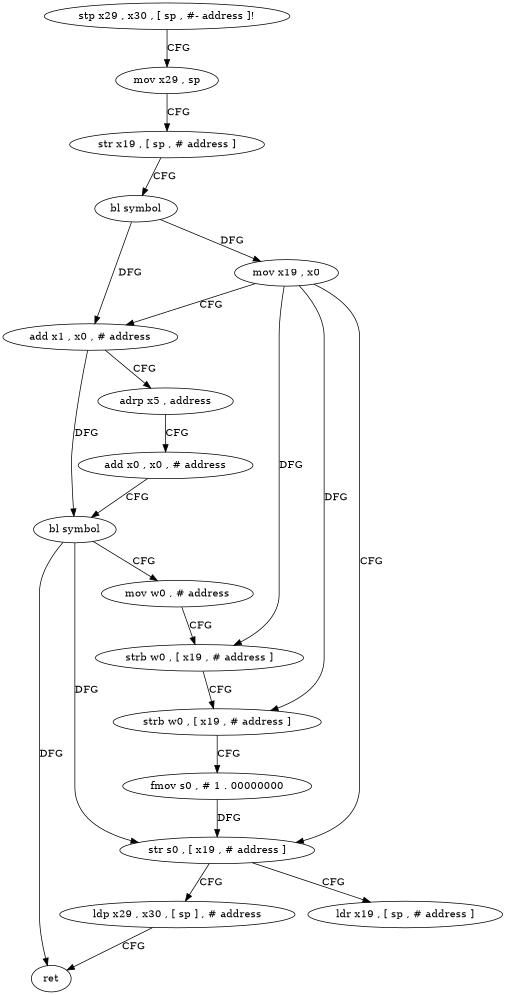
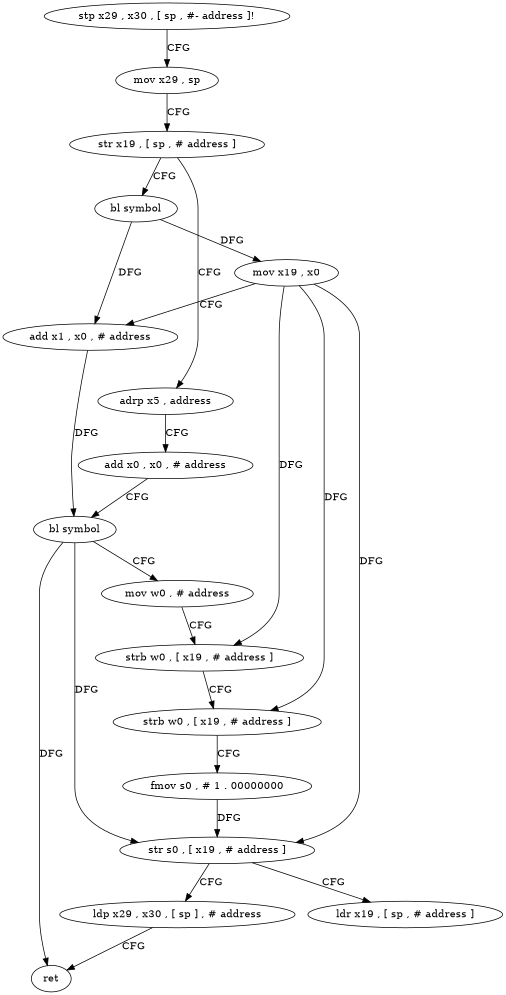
edge "add x1 , x0 , # address" -> "adrp x5 , address": now "str x19 , [ sp , # address ]" -> "adrp x5 , address"
edge "mov x19 , x0" -> "str s0 , [ x19 , # address ]": label "CFG" -> "DFG"
